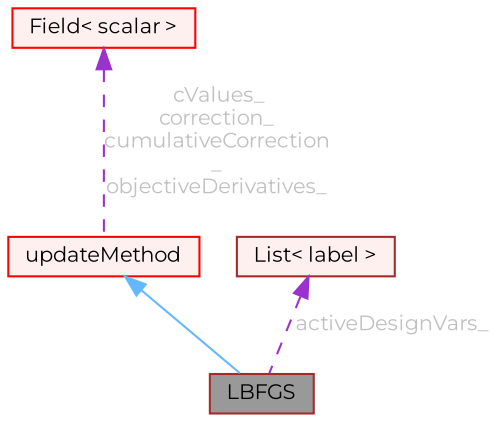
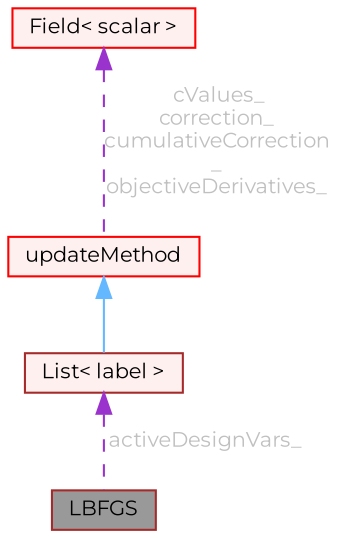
edge "LBFGS" -> "updateMethod": now "List< label >" -> "updateMethod"
